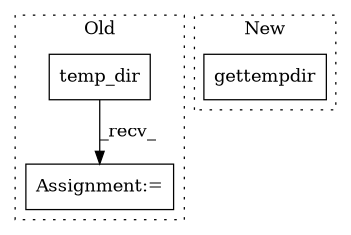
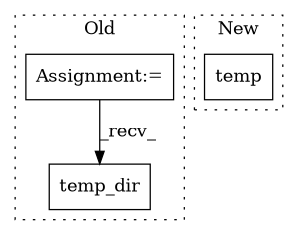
node "gettempdir": label "gettempdir" -> "temp"
edge "temp_dir" -> "Assignment:=": reversed
